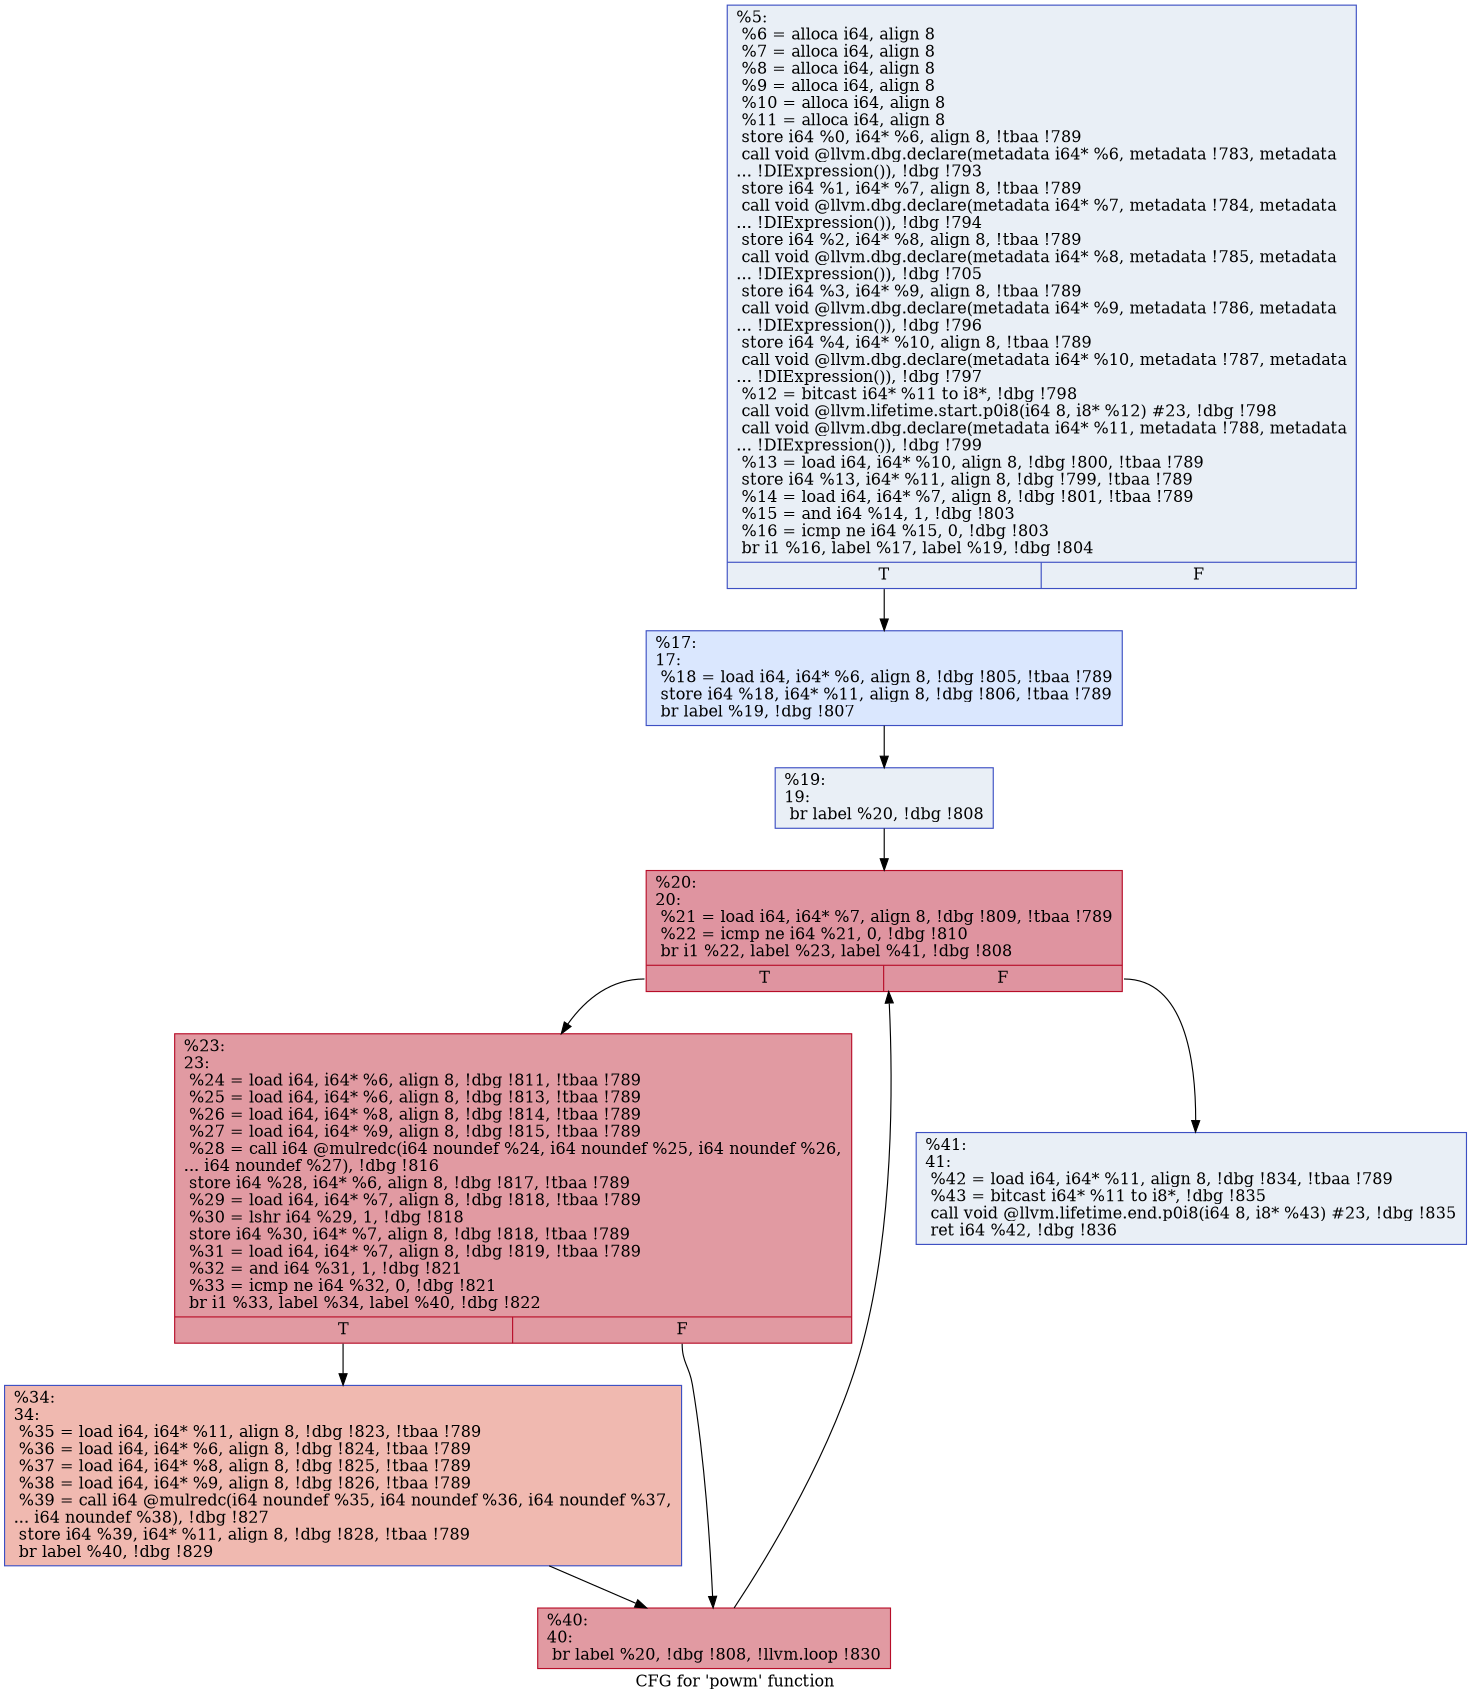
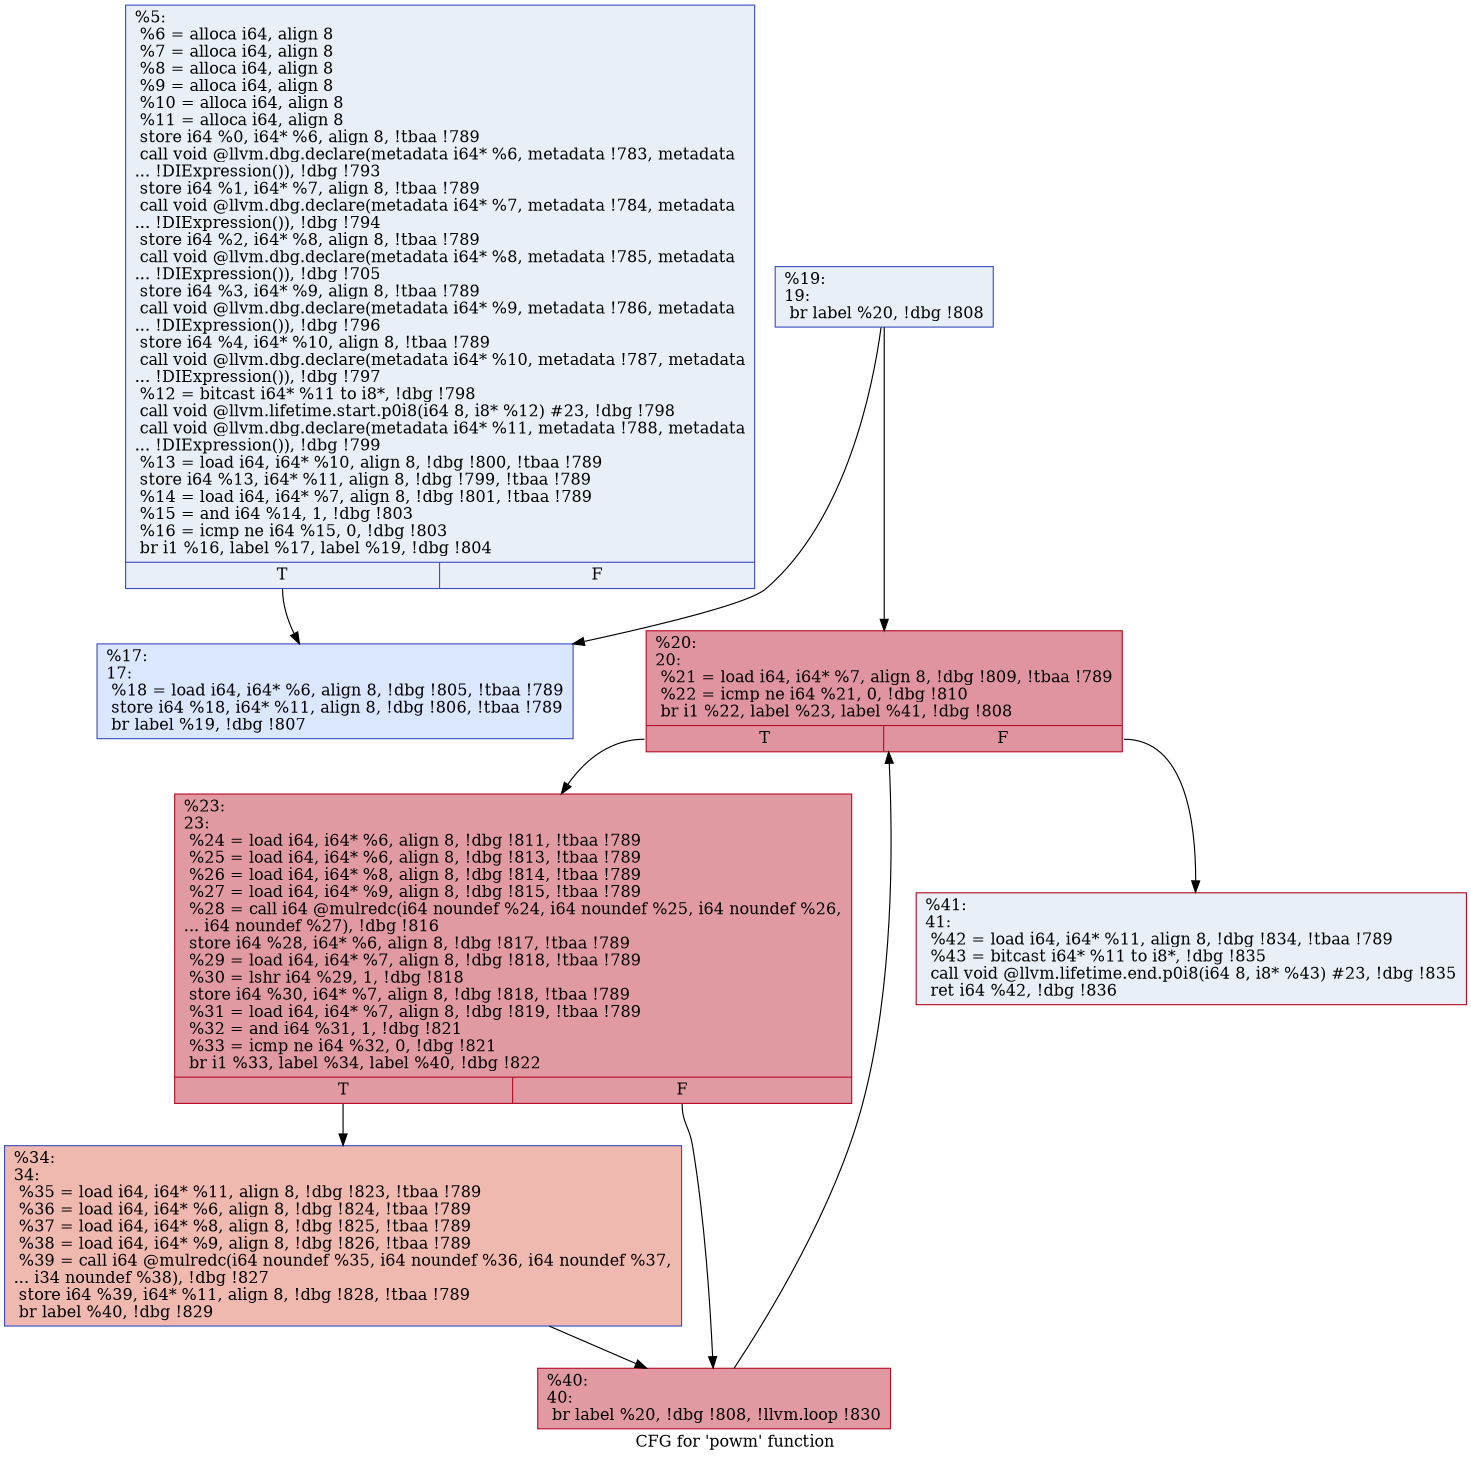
edge "%17:" -> "%19:": reversed
node "%41:": color #3d50c3ff -> #b70d28ff
node "%34:": text "... i64 noundef %38), !dbg !827" -> "... i34 noundef %38), !dbg !827"
